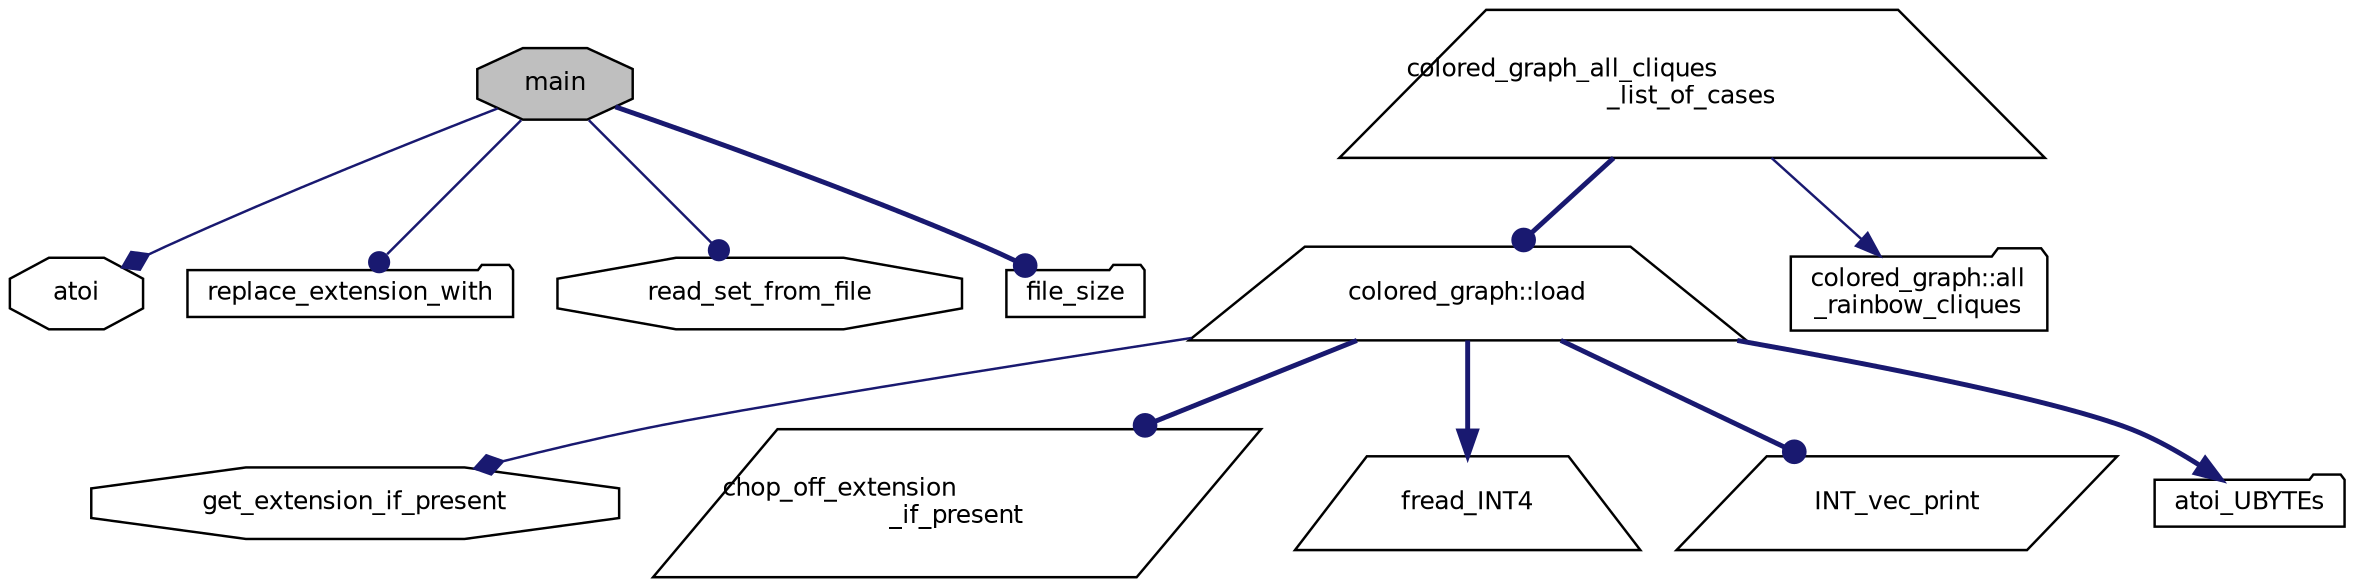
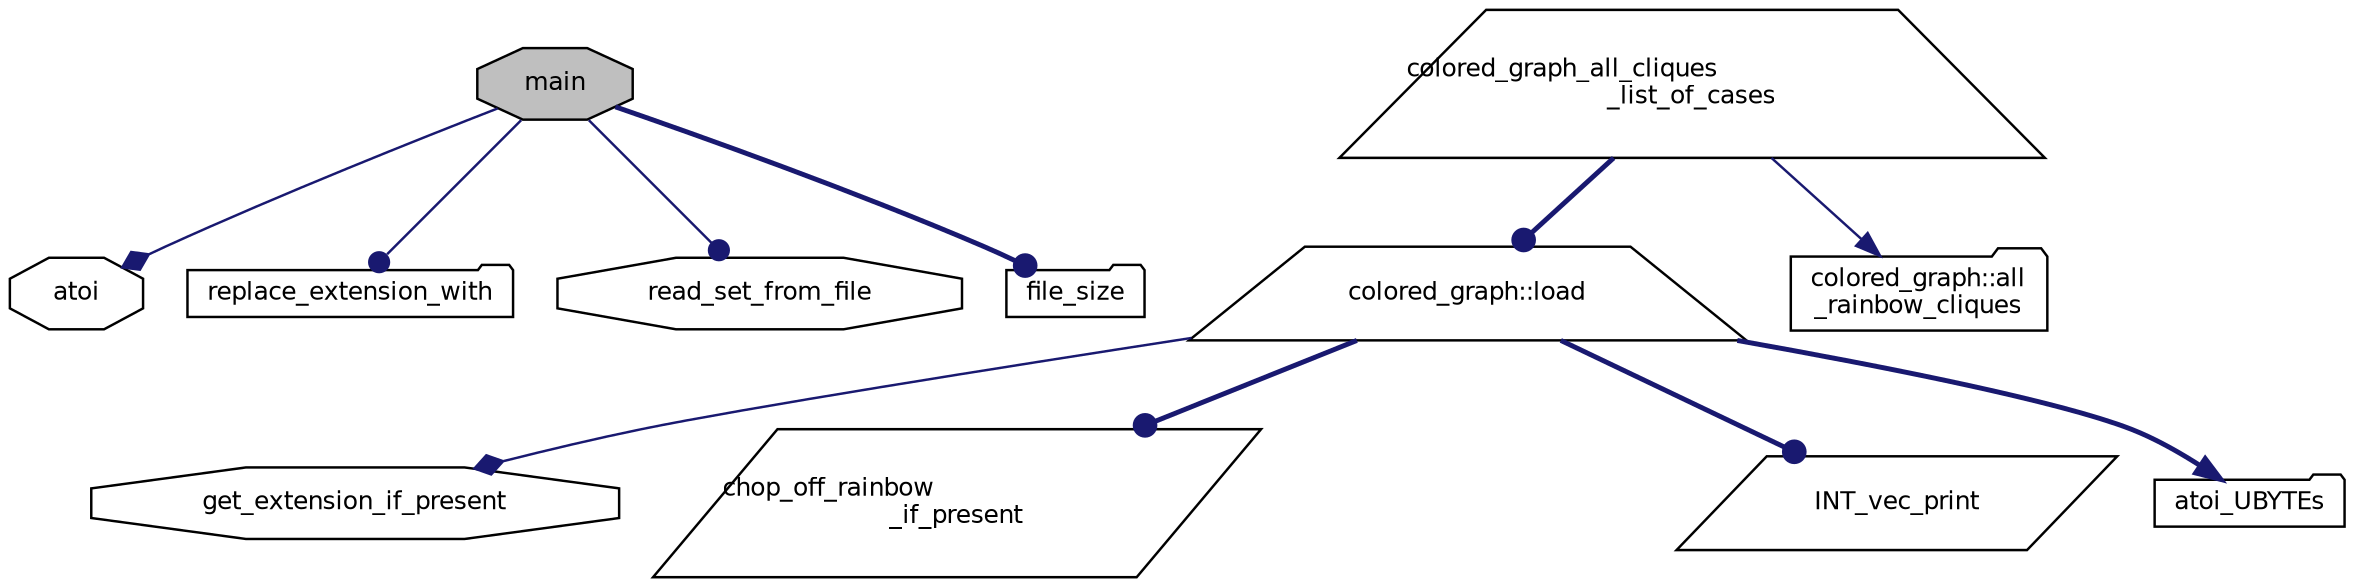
node "chop_off_extension _if_present": label "chop_off_extension _if_present" -> "chop_off_rainbow _if_present"
node "fread_INT4": removed
